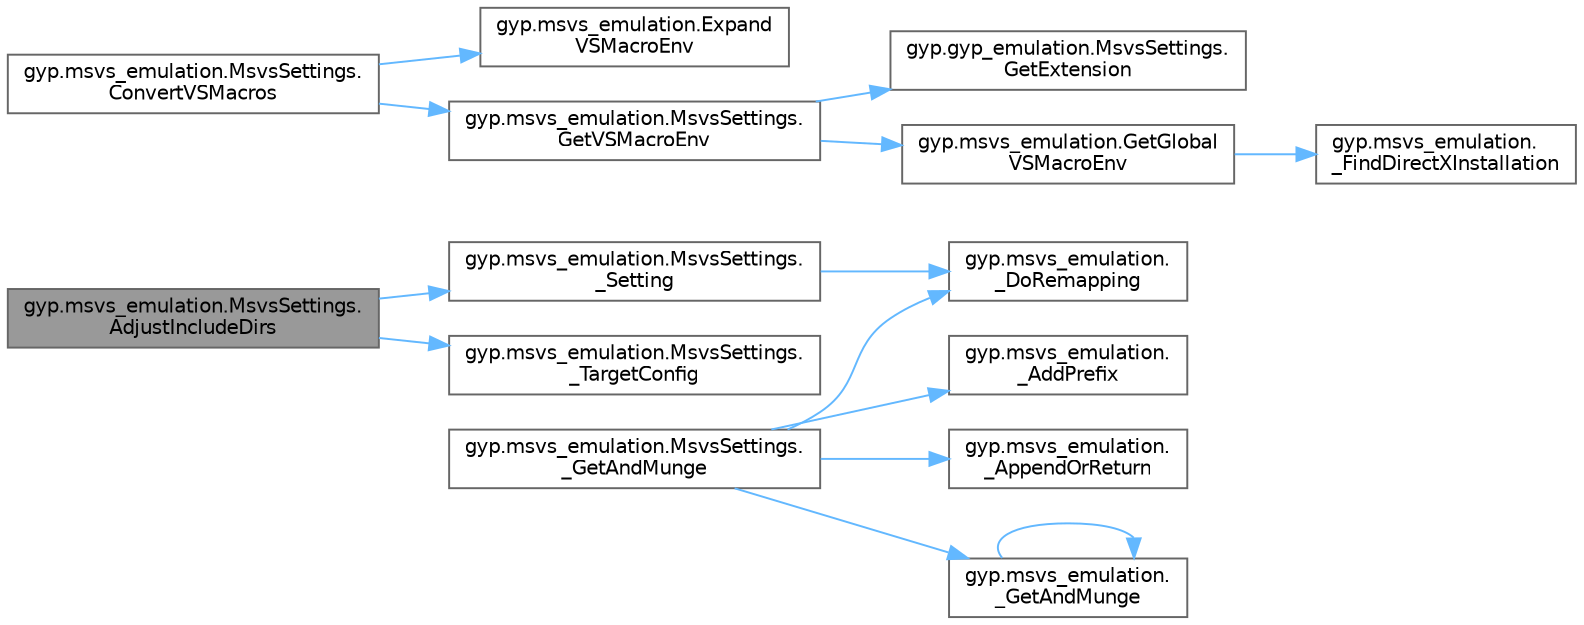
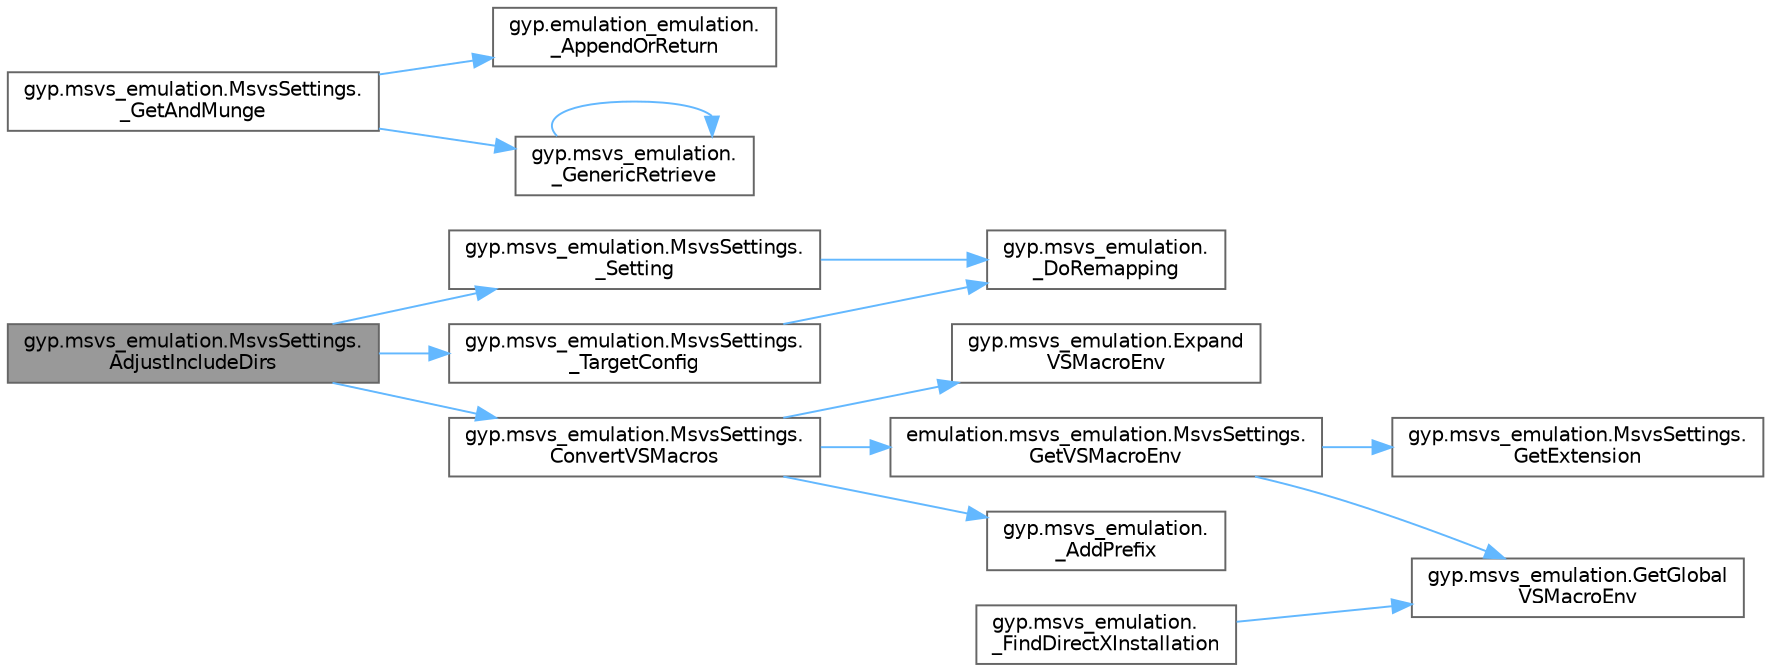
node "gyp.gyp_emulation.MsvsSettings. GetExtension": label "gyp.gyp_emulation.MsvsSettings. GetExtension" -> "gyp.msvs_emulation.MsvsSettings. GetExtension"
node "gyp.msvs_emulation.MsvsSettings. GetVSMacroEnv": label "gyp.msvs_emulation.MsvsSettings. GetVSMacroEnv" -> "emulation.msvs_emulation.MsvsSettings. GetVSMacroEnv"
edge "gyp.msvs_emulation.GetGlobal VSMacroEnv" -> "gyp.msvs_emulation. _FindDirectXInstallation": reversed
edge "gyp.msvs_emulation.MsvsSettings. _GetAndMunge" -> "gyp.msvs_emulation. _DoRemapping": now "gyp.msvs_emulation.MsvsSettings. _TargetConfig" -> "gyp.msvs_emulation. _DoRemapping"
edge "gyp.msvs_emulation.MsvsSettings. AdjustIncludeDirs" -> "gyp.msvs_emulation.MsvsSettings. ConvertVSMacros": added
edge "gyp.msvs_emulation.MsvsSettings. _GetAndMunge" -> "gyp.msvs_emulation. _AddPrefix": now "gyp.msvs_emulation.MsvsSettings. ConvertVSMacros" -> "gyp.msvs_emulation. _AddPrefix"
node "gyp.msvs_emulation. _AppendOrReturn": label "gyp.msvs_emulation. _AppendOrReturn" -> "gyp.emulation_emulation. _AppendOrReturn"
node "gyp.msvs_emulation. _GetAndMunge": label "gyp.msvs_emulation. _GetAndMunge" -> "gyp.msvs_emulation. _GenericRetrieve"
